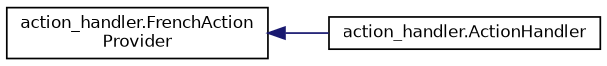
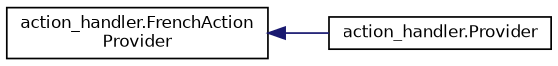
node "action_handler.ActionHandler": label "action_handler.ActionHandler" -> "action_handler.Provider"
